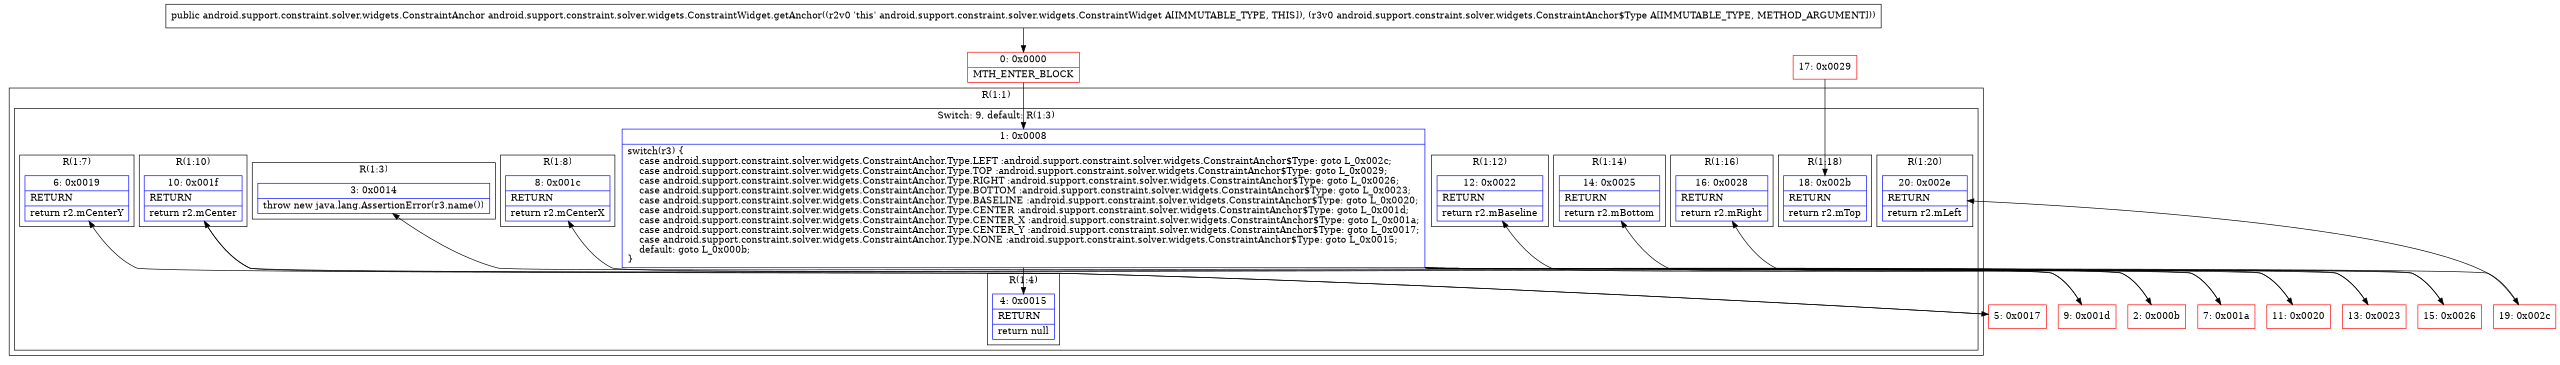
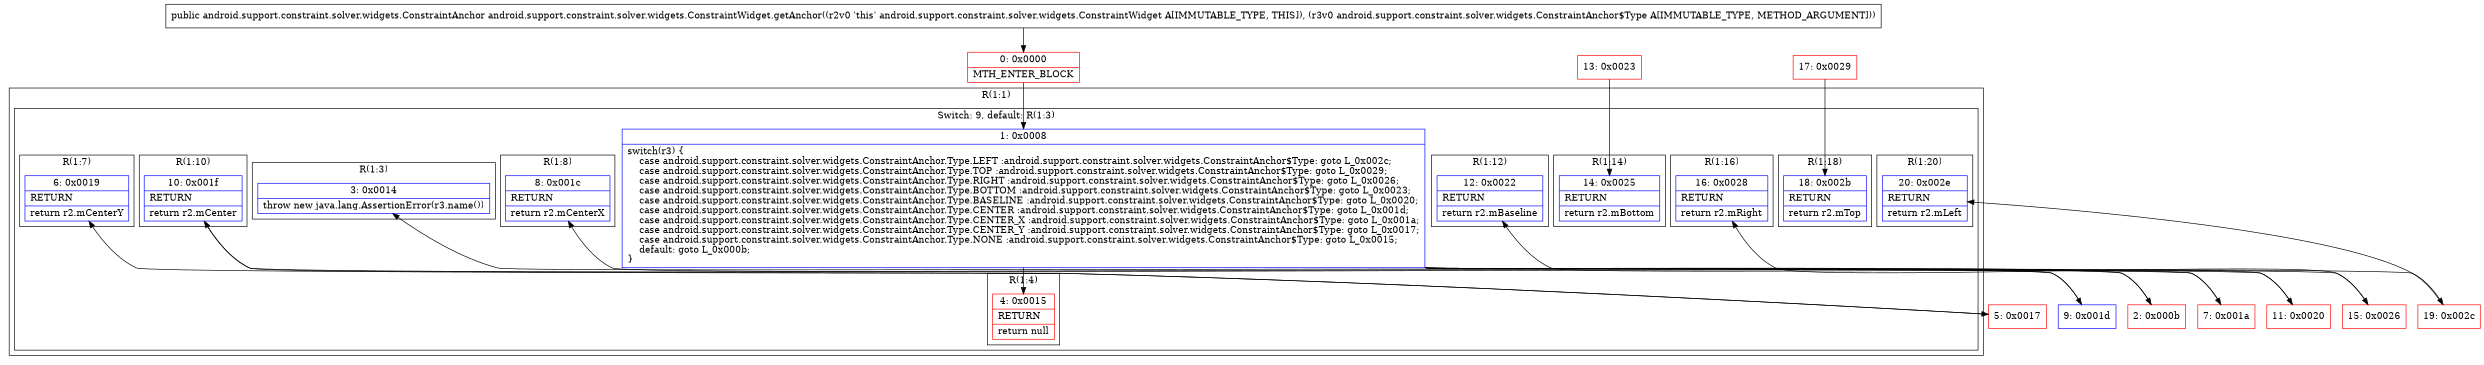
edge "1: 0x0008" -> "13: 0x0023": removed
node "4: 0x0015": color blue -> red
node "9: 0x001d": color red -> blue
